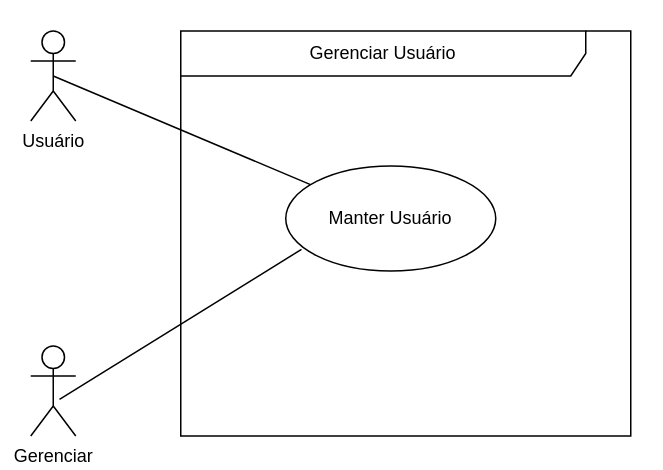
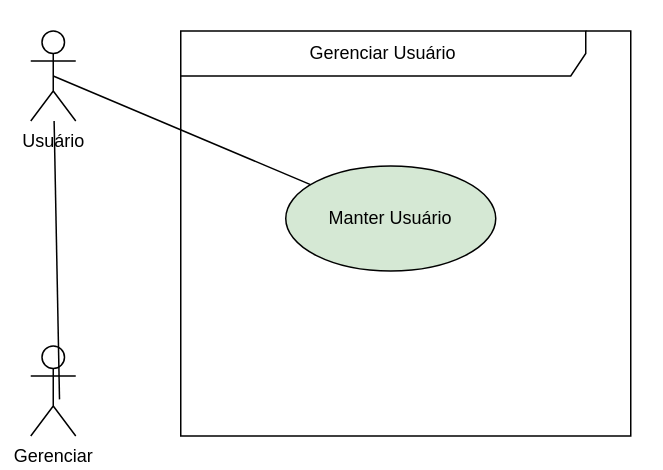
node "Manter Usuário": fillcolor #ffffff -> #d5e8d4
edge "Manter Usuário" -- "Gerenciar": now "Usuário" -- "Gerenciar"
